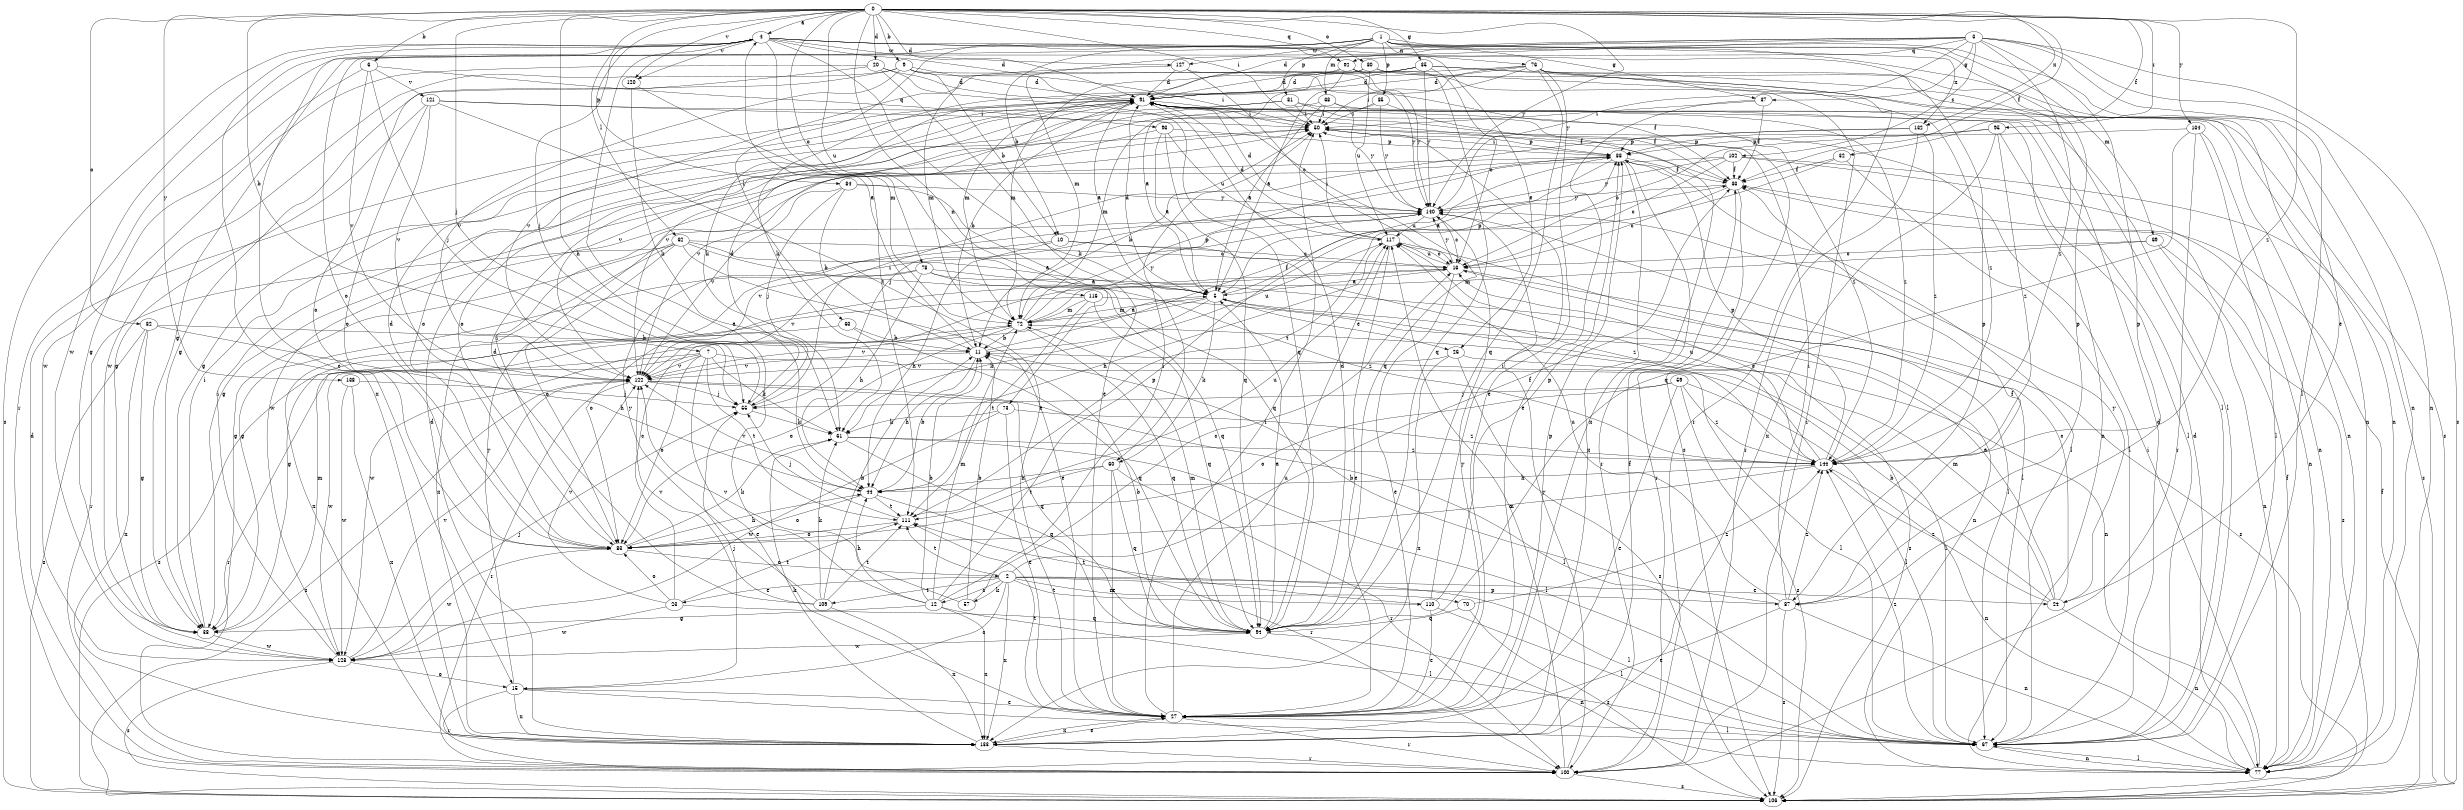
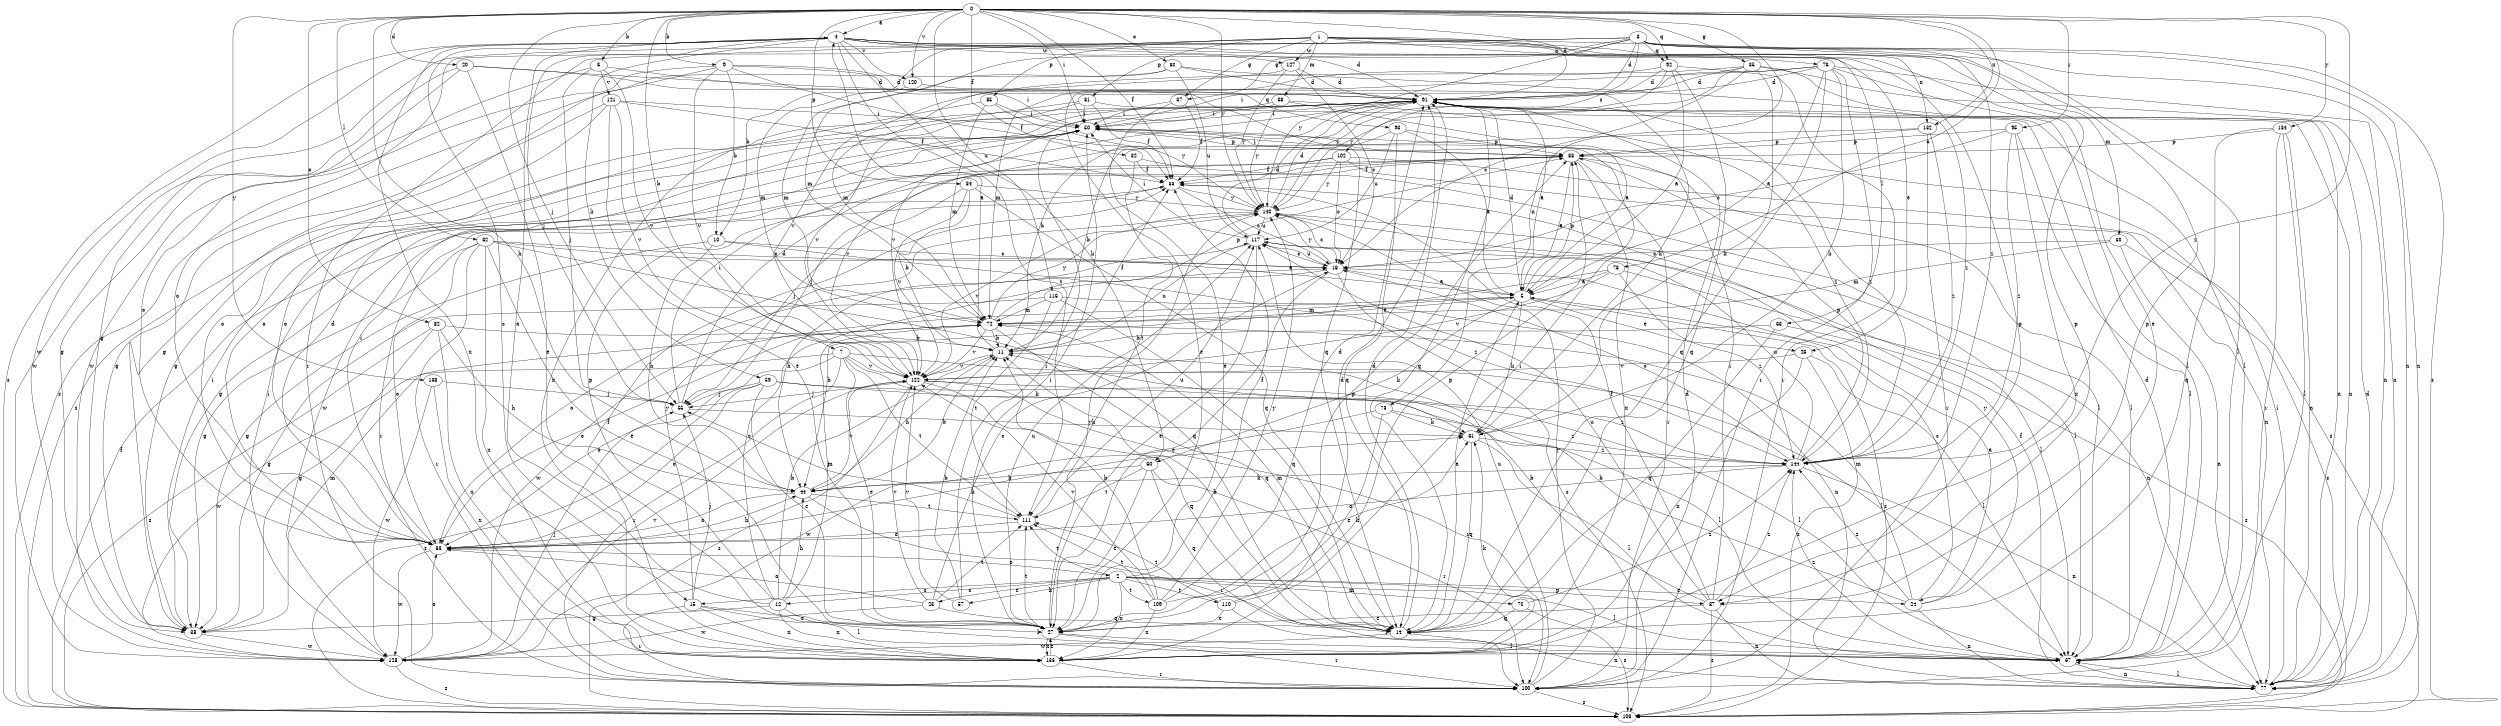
edge "4" -> "59": added, label "k"
edge "78" -> "133": removed, label "x"
node "94": label "94" -> "14"
edge "128" -> "15": now "128" -> "83"
